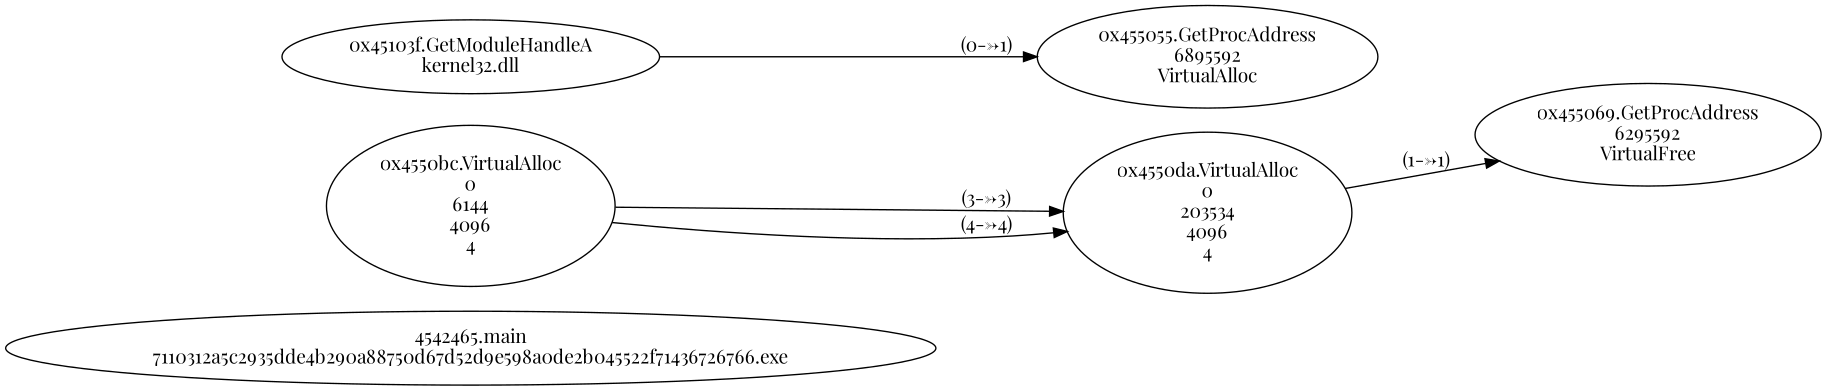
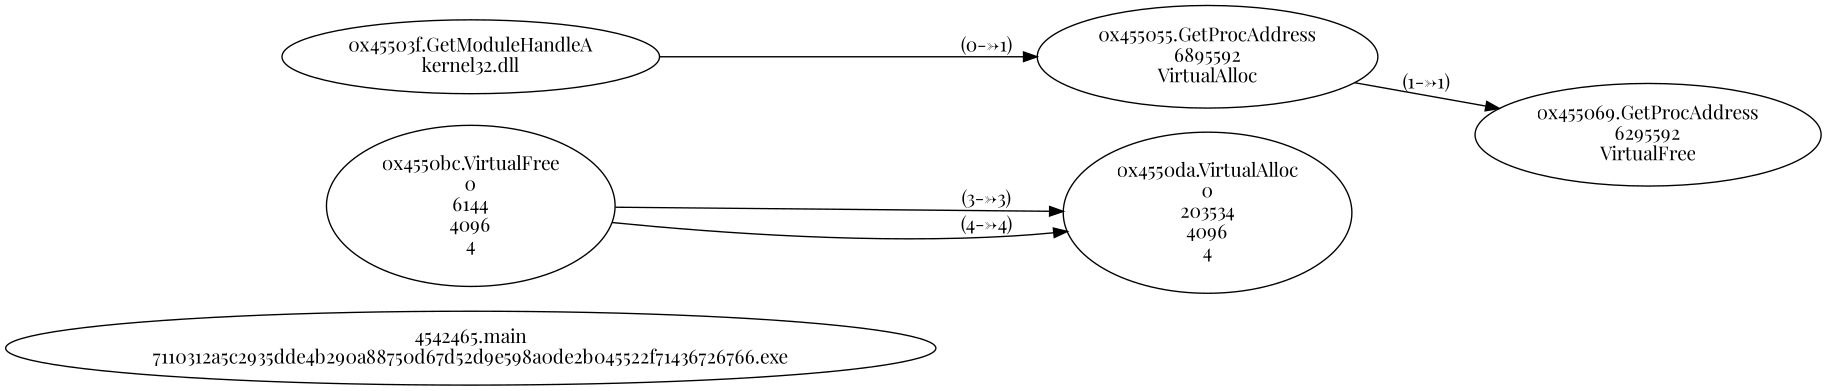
node "0x45103f.GetModuleHandleA kernel32.dll": label "0x45103f.GetModuleHandleA kernel32.dll" -> "0x45503f.GetModuleHandleA kernel32.dll"
edge "0x4550da.VirtualAlloc 0 203534 4096 4" -> "0x455069.GetProcAddress 6295592 VirtualFree": now "0x455055.GetProcAddress 6895592 VirtualAlloc" -> "0x455069.GetProcAddress 6295592 VirtualFree"
node "0x4550bc.VirtualAlloc 0 6144 4096 4": label "0x4550bc.VirtualAlloc 0 6144 4096 4" -> "0x4550bc.VirtualFree 0 6144 4096 4"
